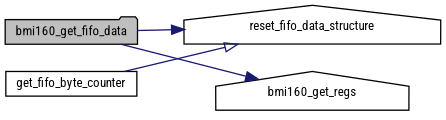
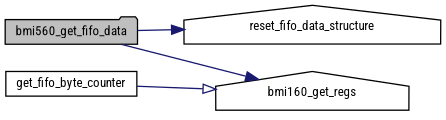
node "bmi160_get_fifo_data": label "bmi160_get_fifo_data" -> "bmi560_get_fifo_data"
edge "get_fifo_byte_counter" -> "reset_fifo_data_structure": now "get_fifo_byte_counter" -> "bmi160_get_regs"
